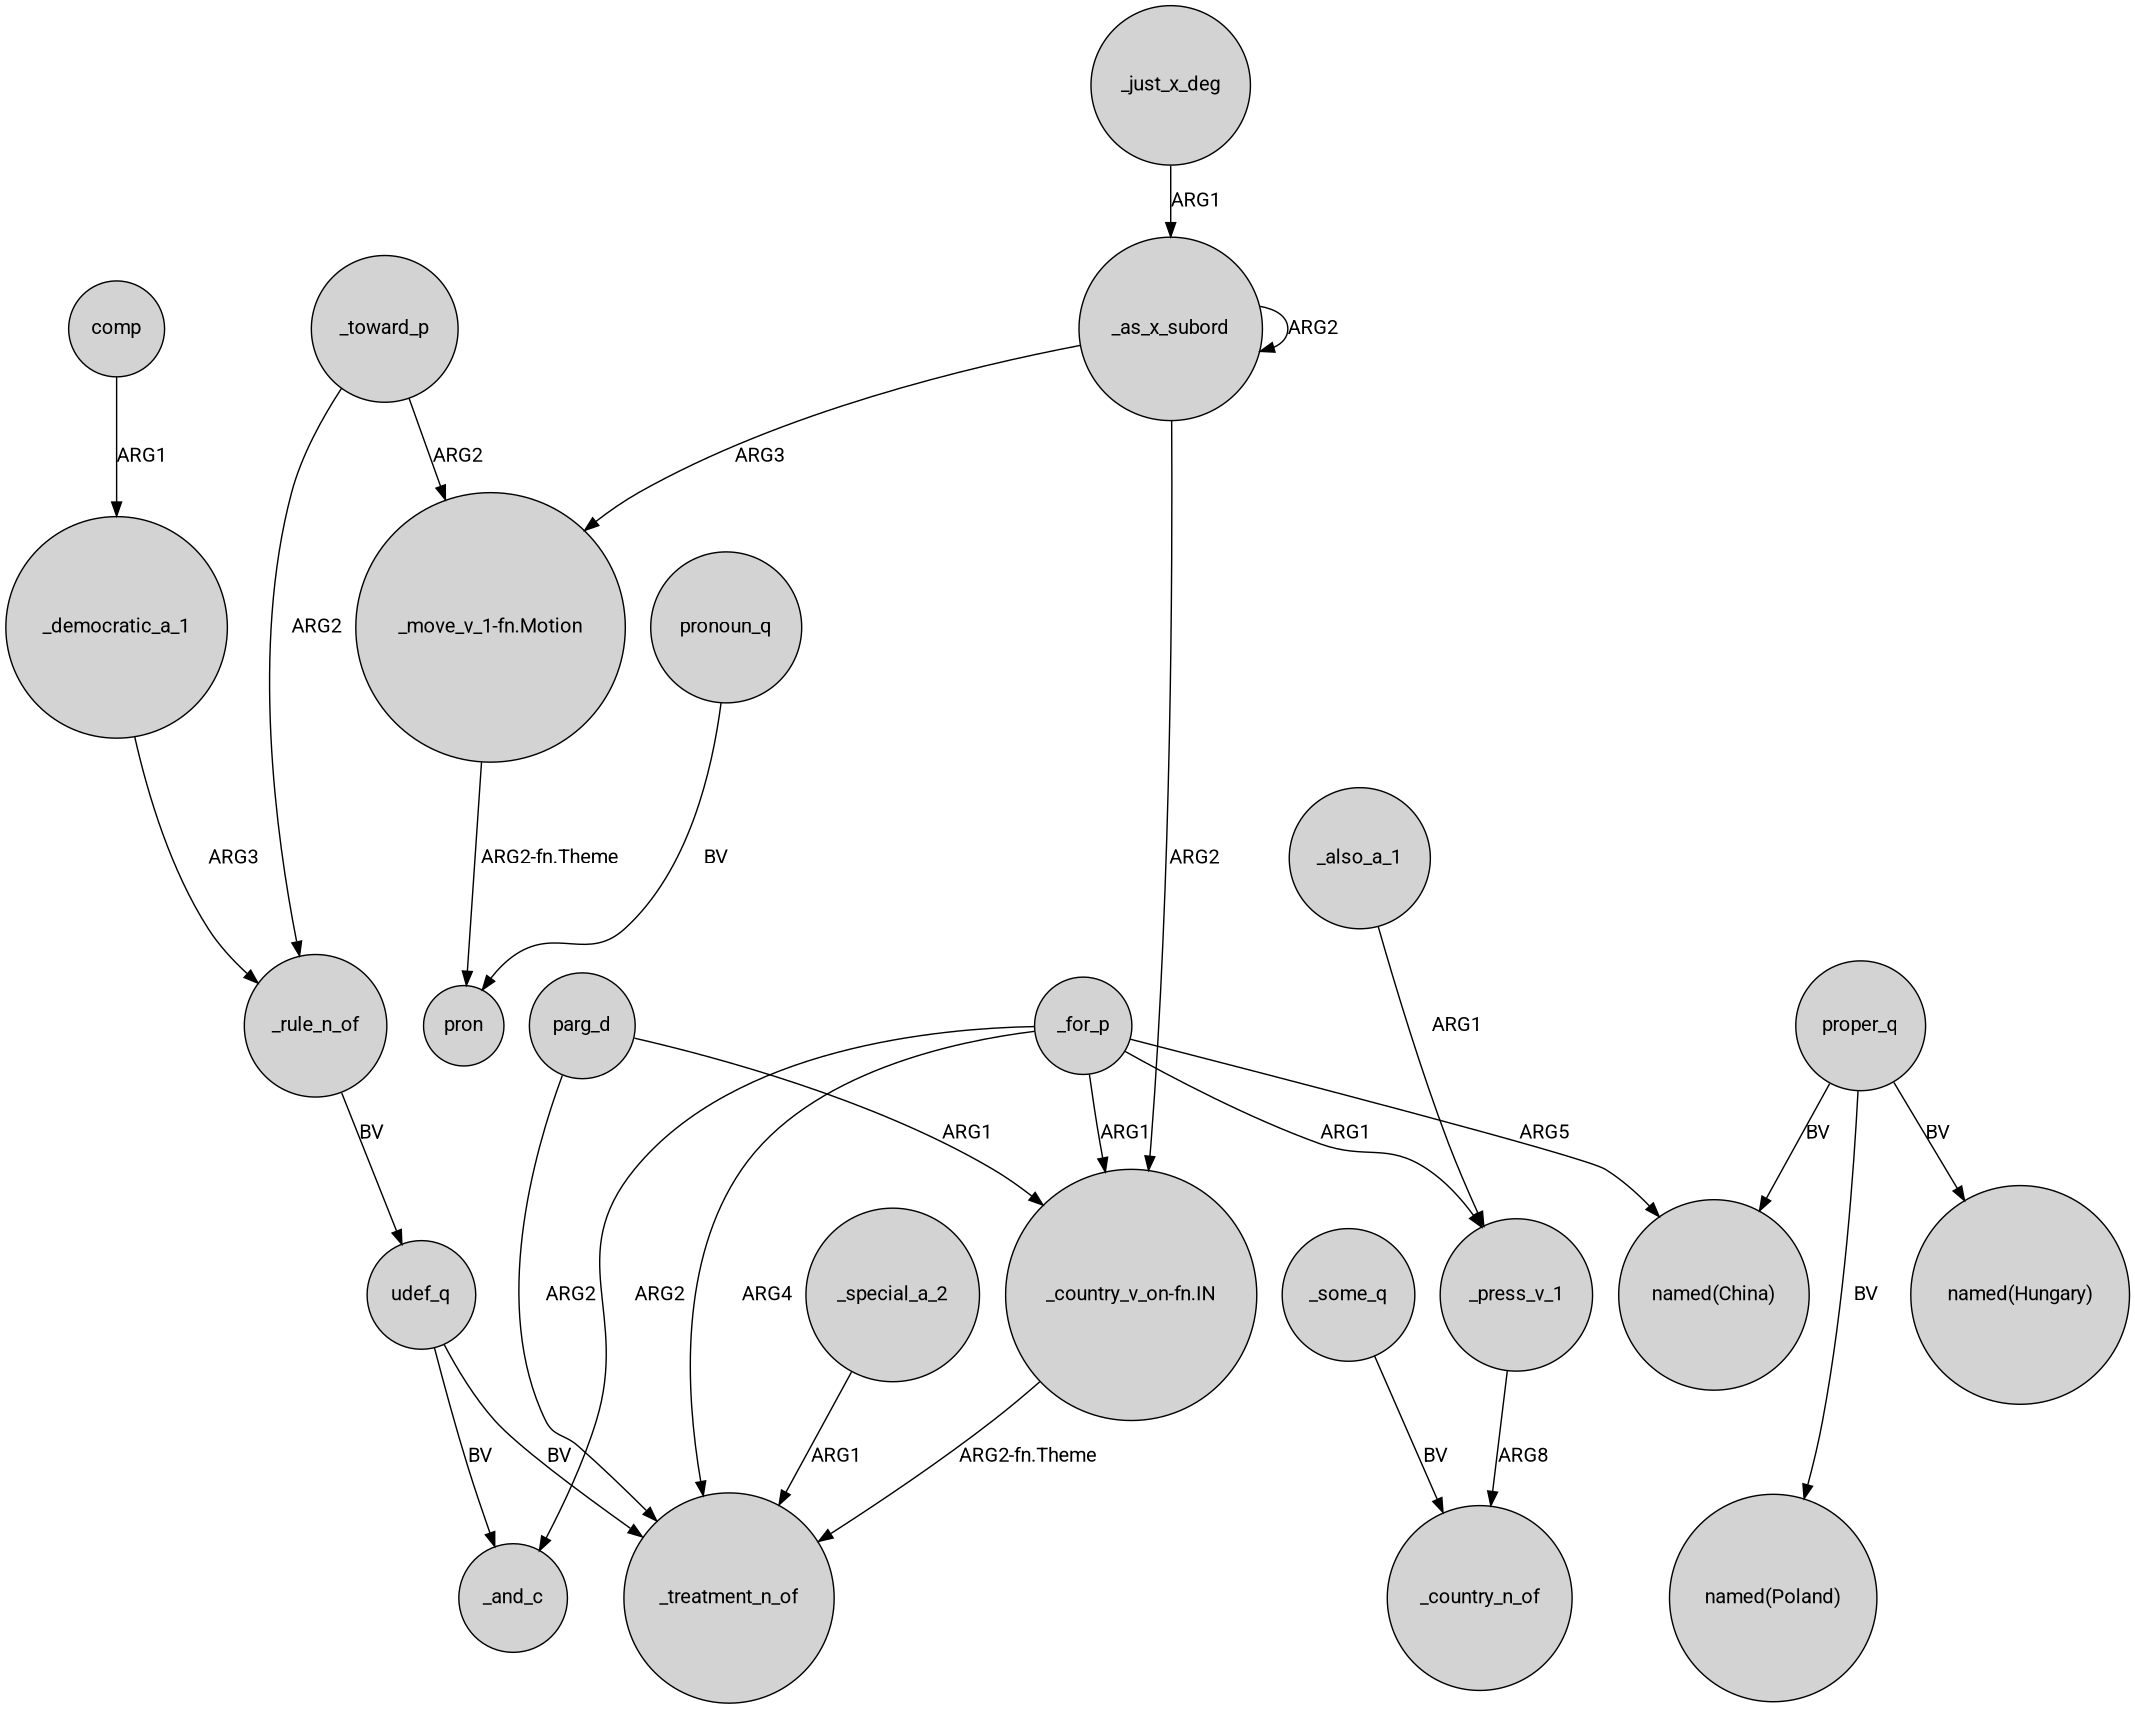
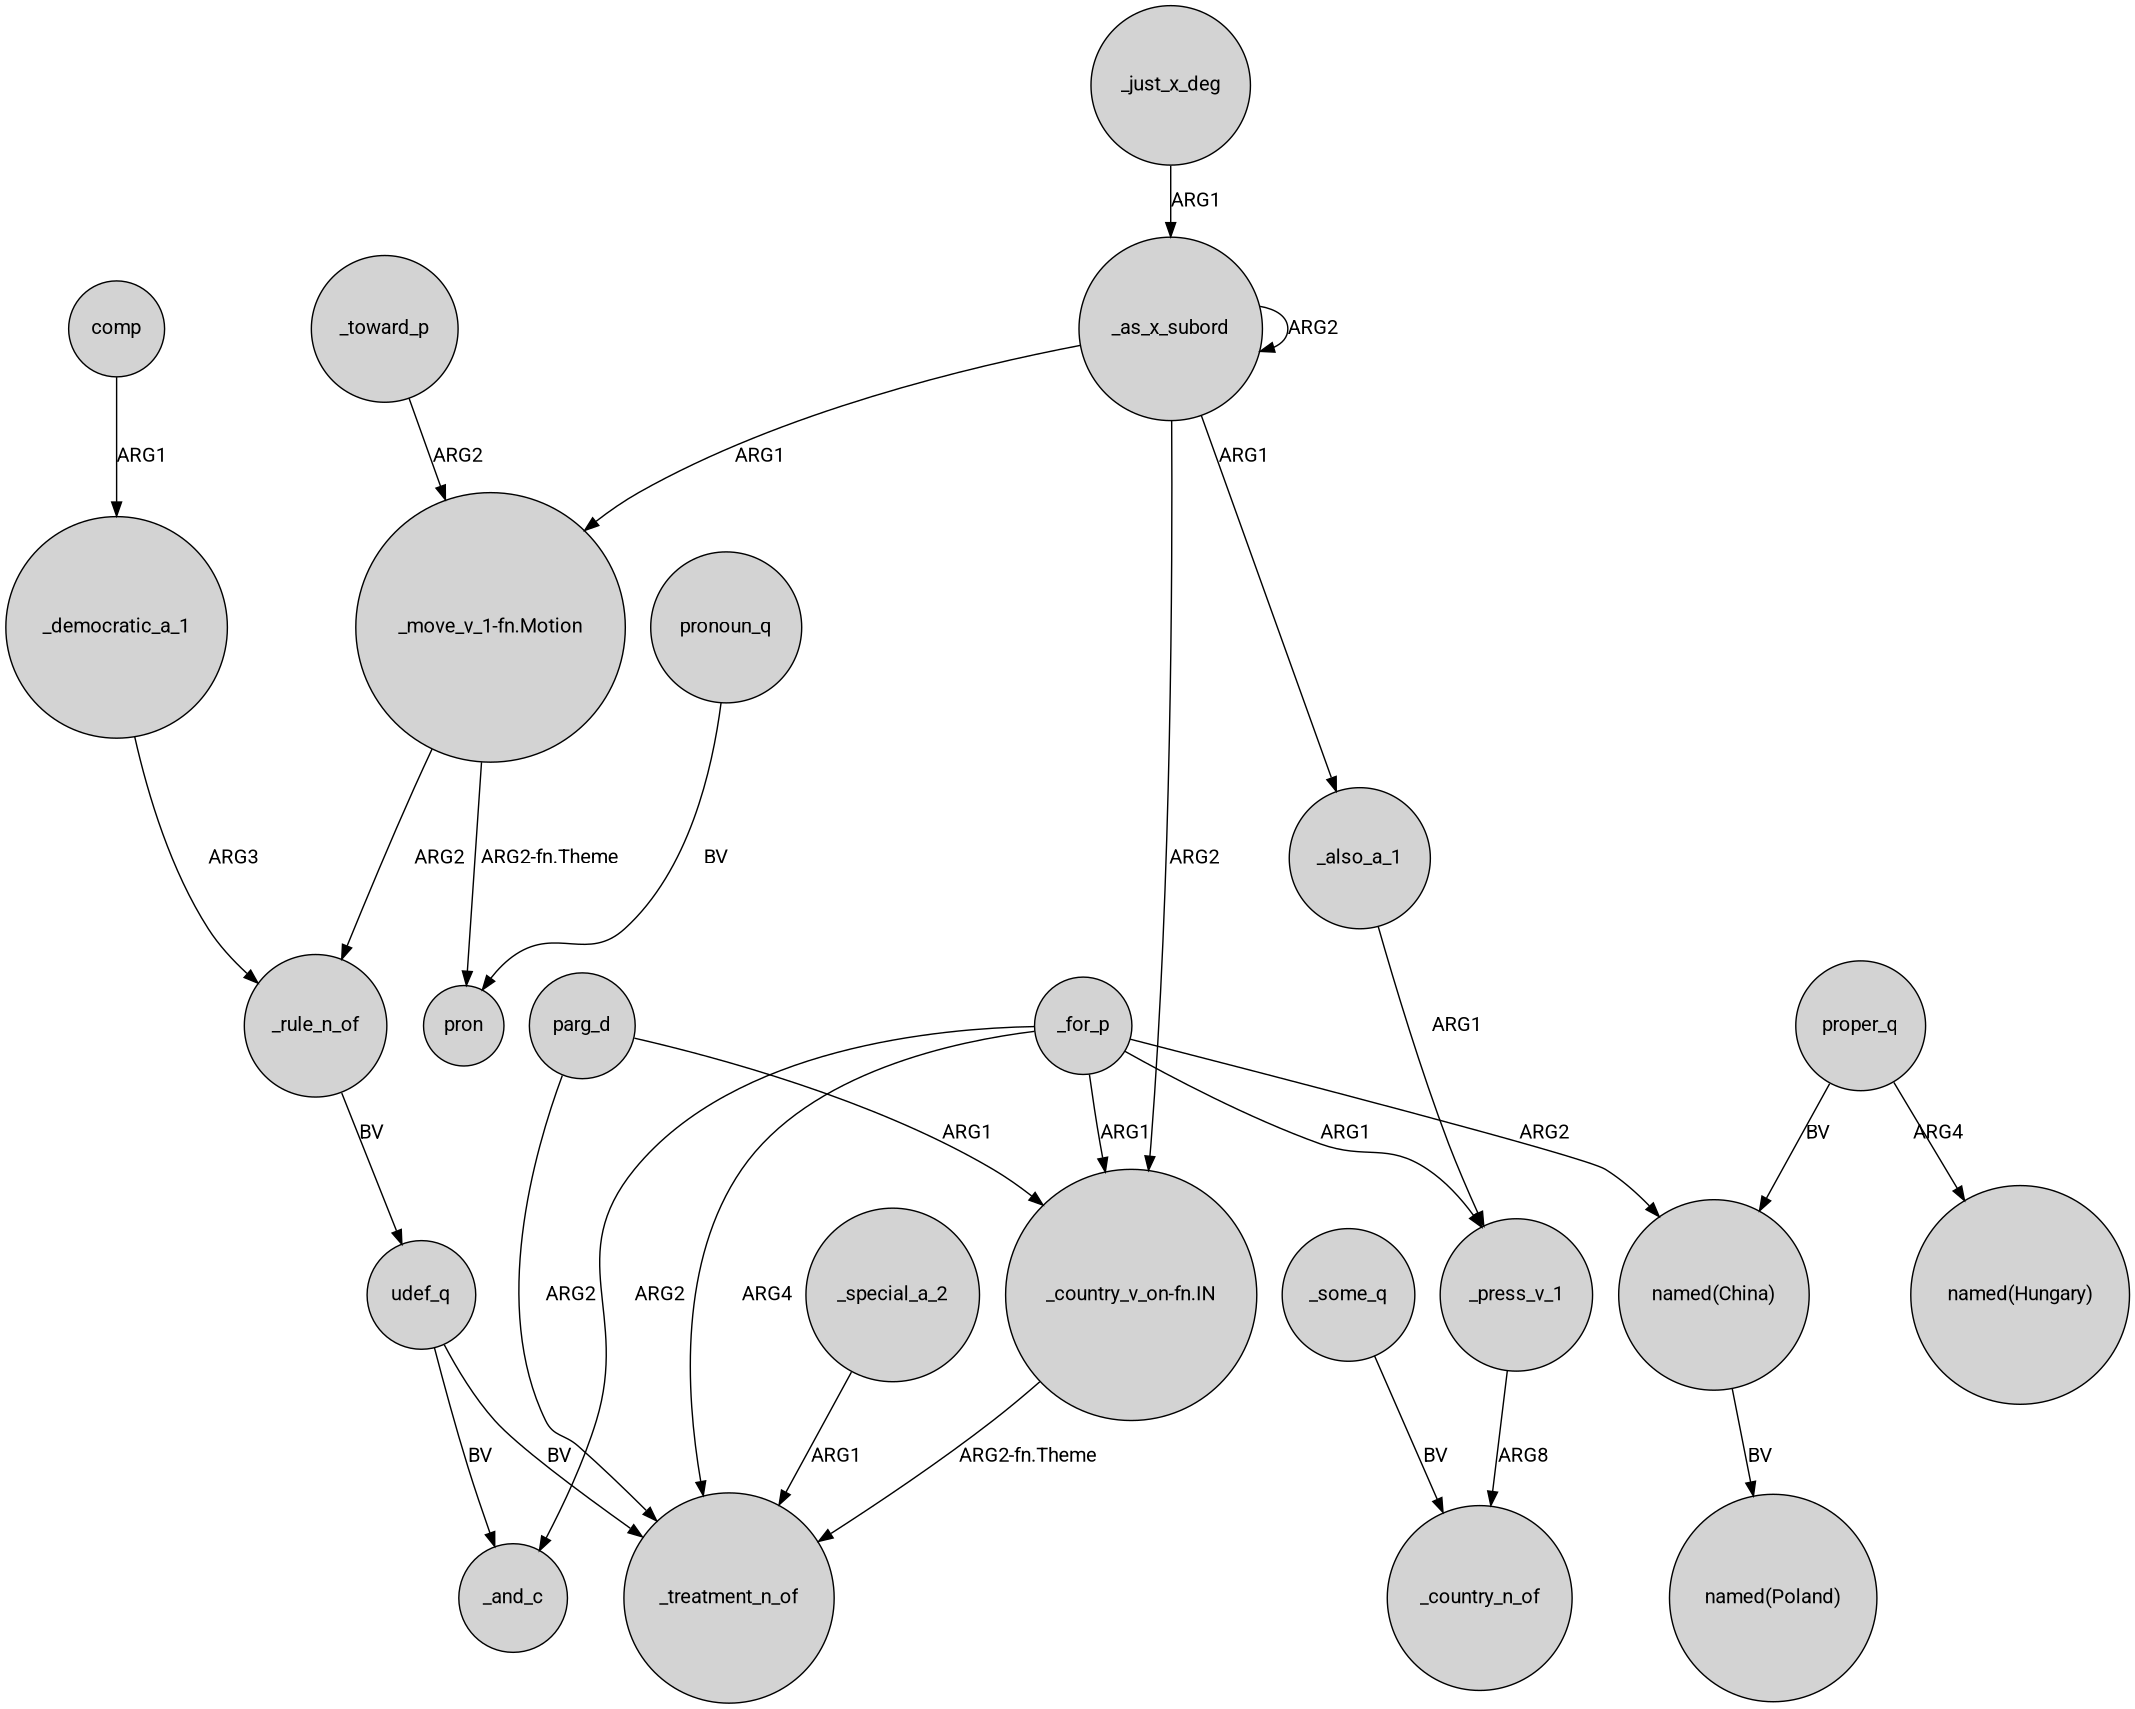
edge "_as_x_subord" -> "_move_v_1-fn.Motion": label "ARG3" -> "ARG1"
edge "_as_x_subord" -> "_also_a_1": added, label "ARG1"
edge "_toward_p" -> "_rule_n_of": now "_move_v_1-fn.Motion" -> "_rule_n_of"
edge "_for_p" -> "named(China)": label "ARG5" -> "ARG2"
edge "proper_q" -> "named(Hungary)": label "BV" -> "ARG4"
edge "proper_q" -> "named(Poland)": now "named(China)" -> "named(Poland)"
